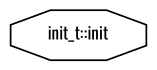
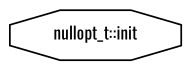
node "init_t::init": label "init_t::init" -> "nullopt_t::init"
